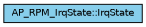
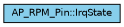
node "AP_RPM_IrqState::IrqState": label "AP_RPM_IrqState::IrqState" -> "AP_RPM_Pin::IrqState"
